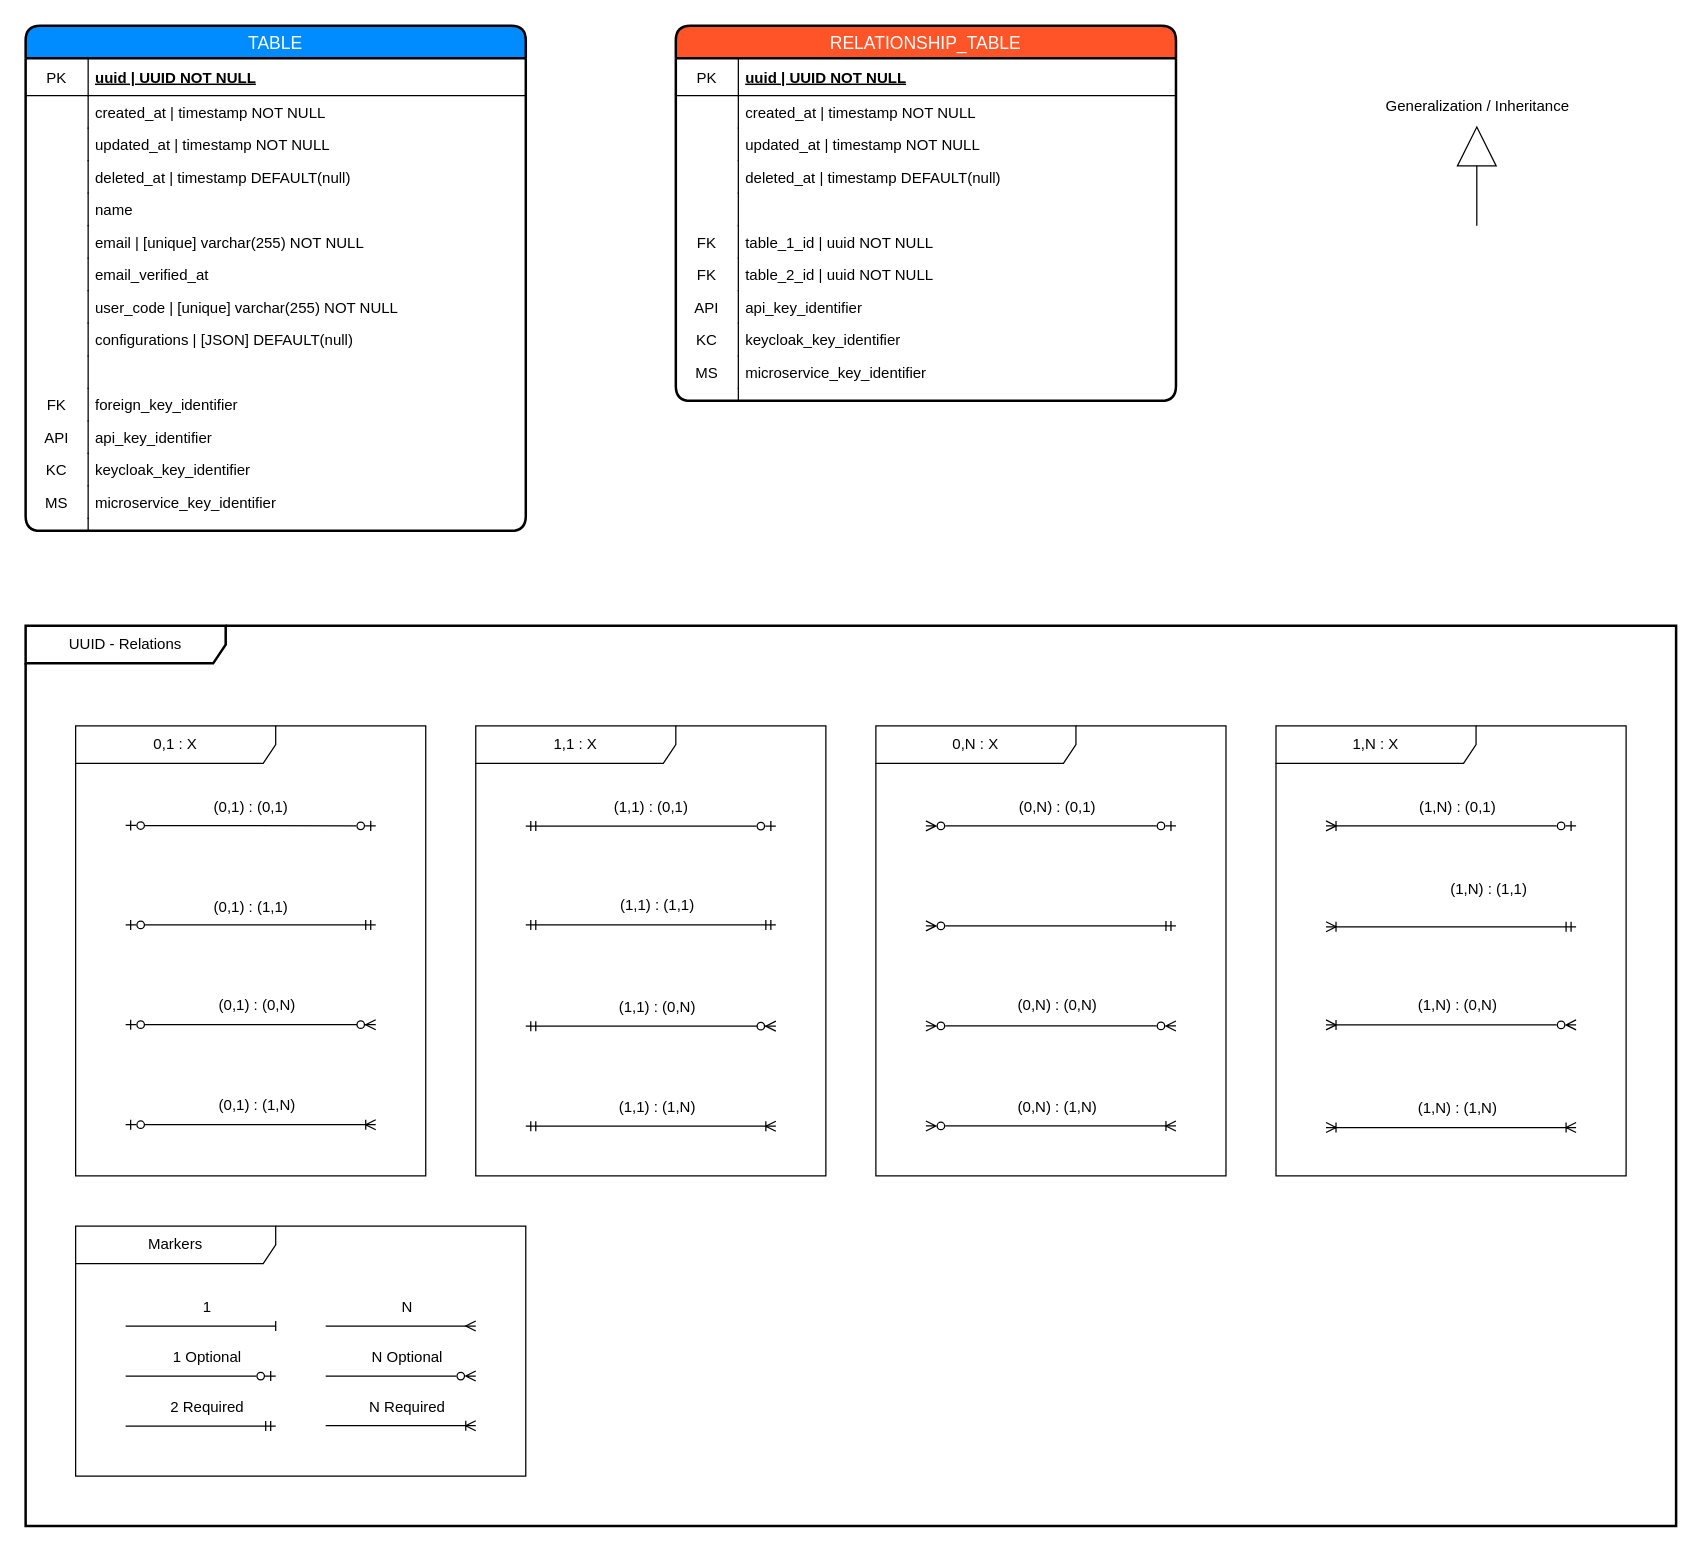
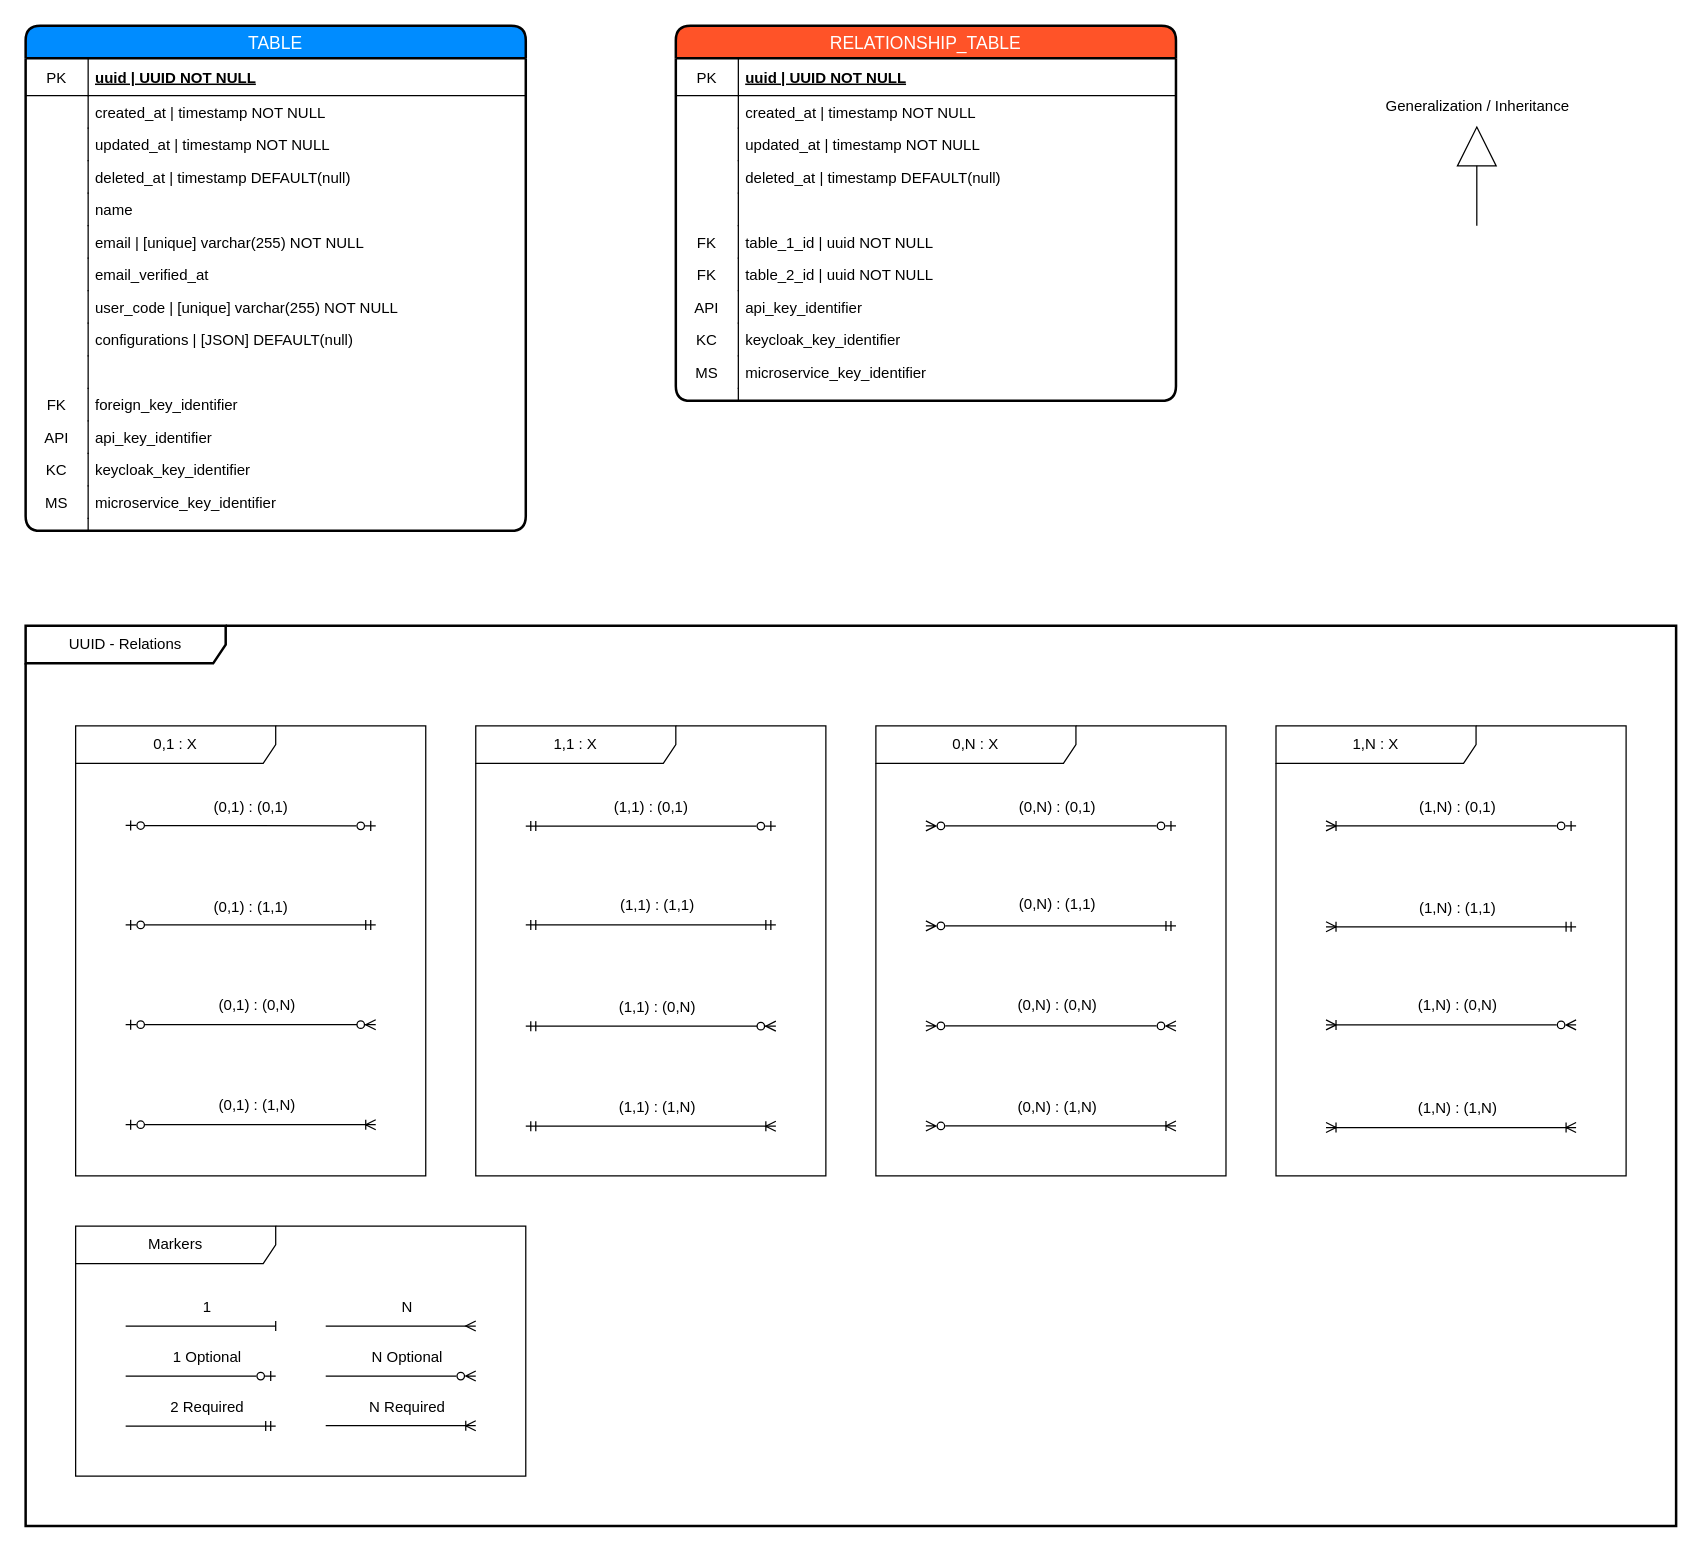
node "(1,N) : (1,1)": moved (1488, 889) -> (1457, 908)
node "(0,N) : (1,1)": added
